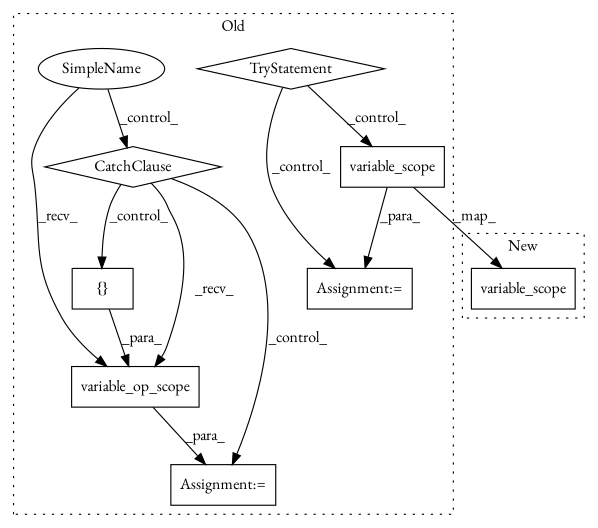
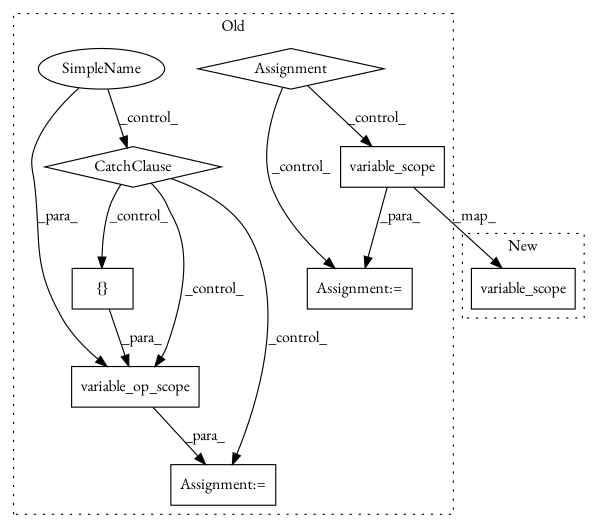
node "TryStatement": label "TryStatement" -> "Assignment"
edge "SimpleName" -> "variable_op_scope": label "_recv_" -> "_para_"
edge "CatchClause" -> "variable_op_scope": label "_recv_" -> "_control_"
